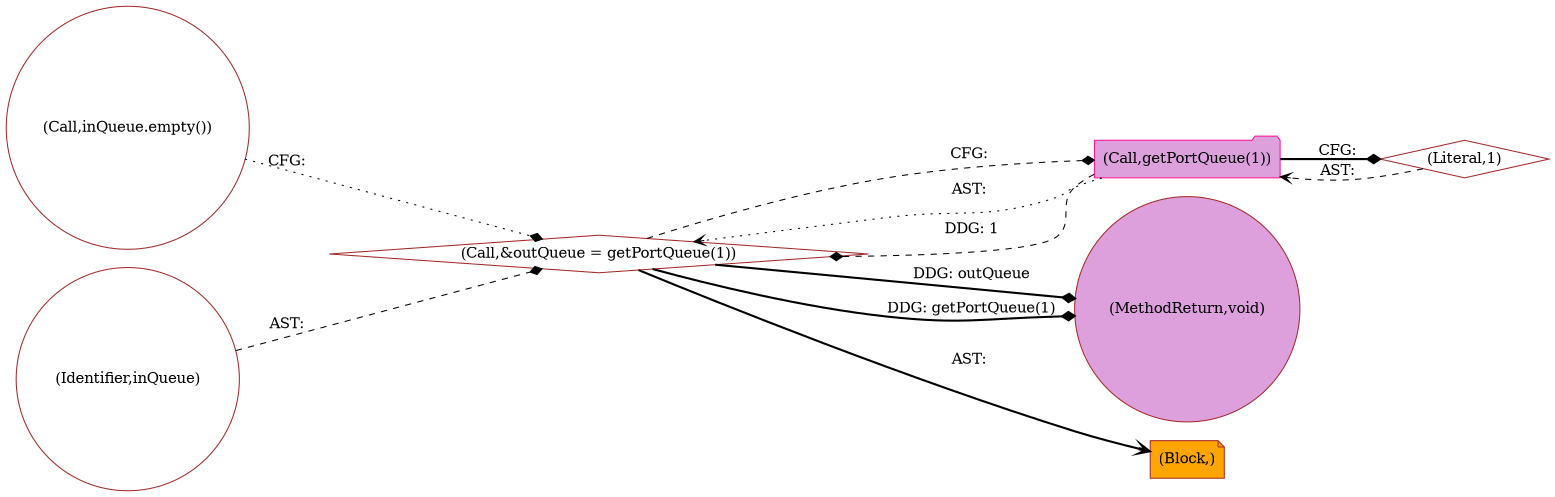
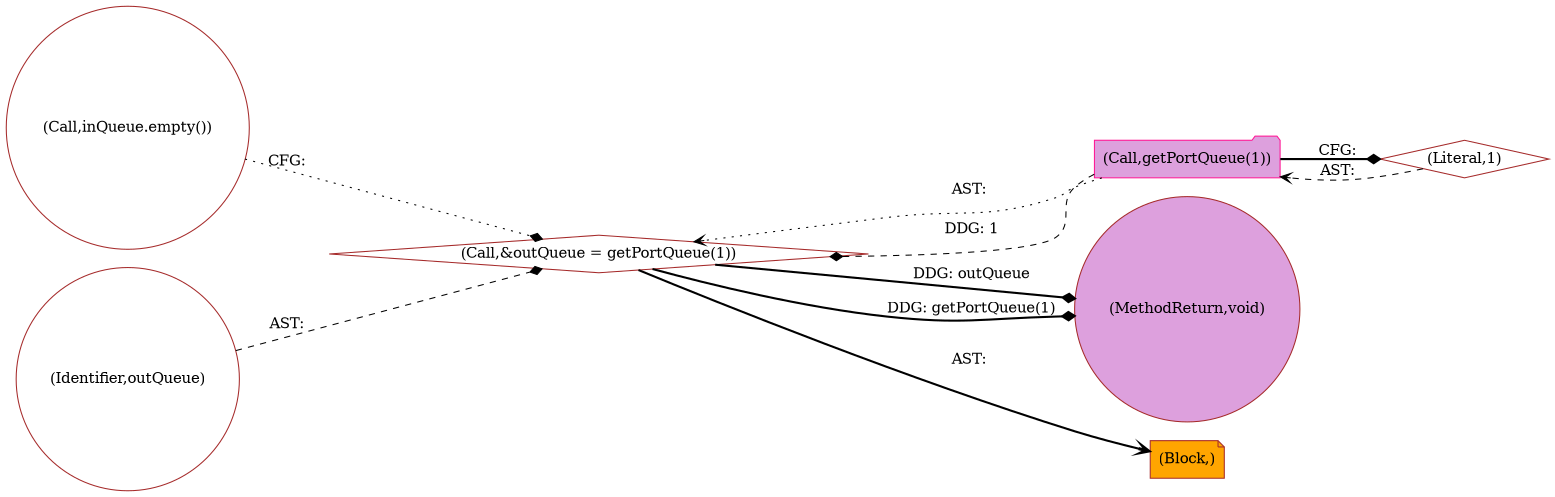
edge "(Call,&outQueue = getPortQueue(1))" -> "(Call,getPortQueue(1))": removed, label "CFG:"
node "(Identifier,inQueue)": label "(Identifier,inQueue)" -> "(Identifier,outQueue)"
